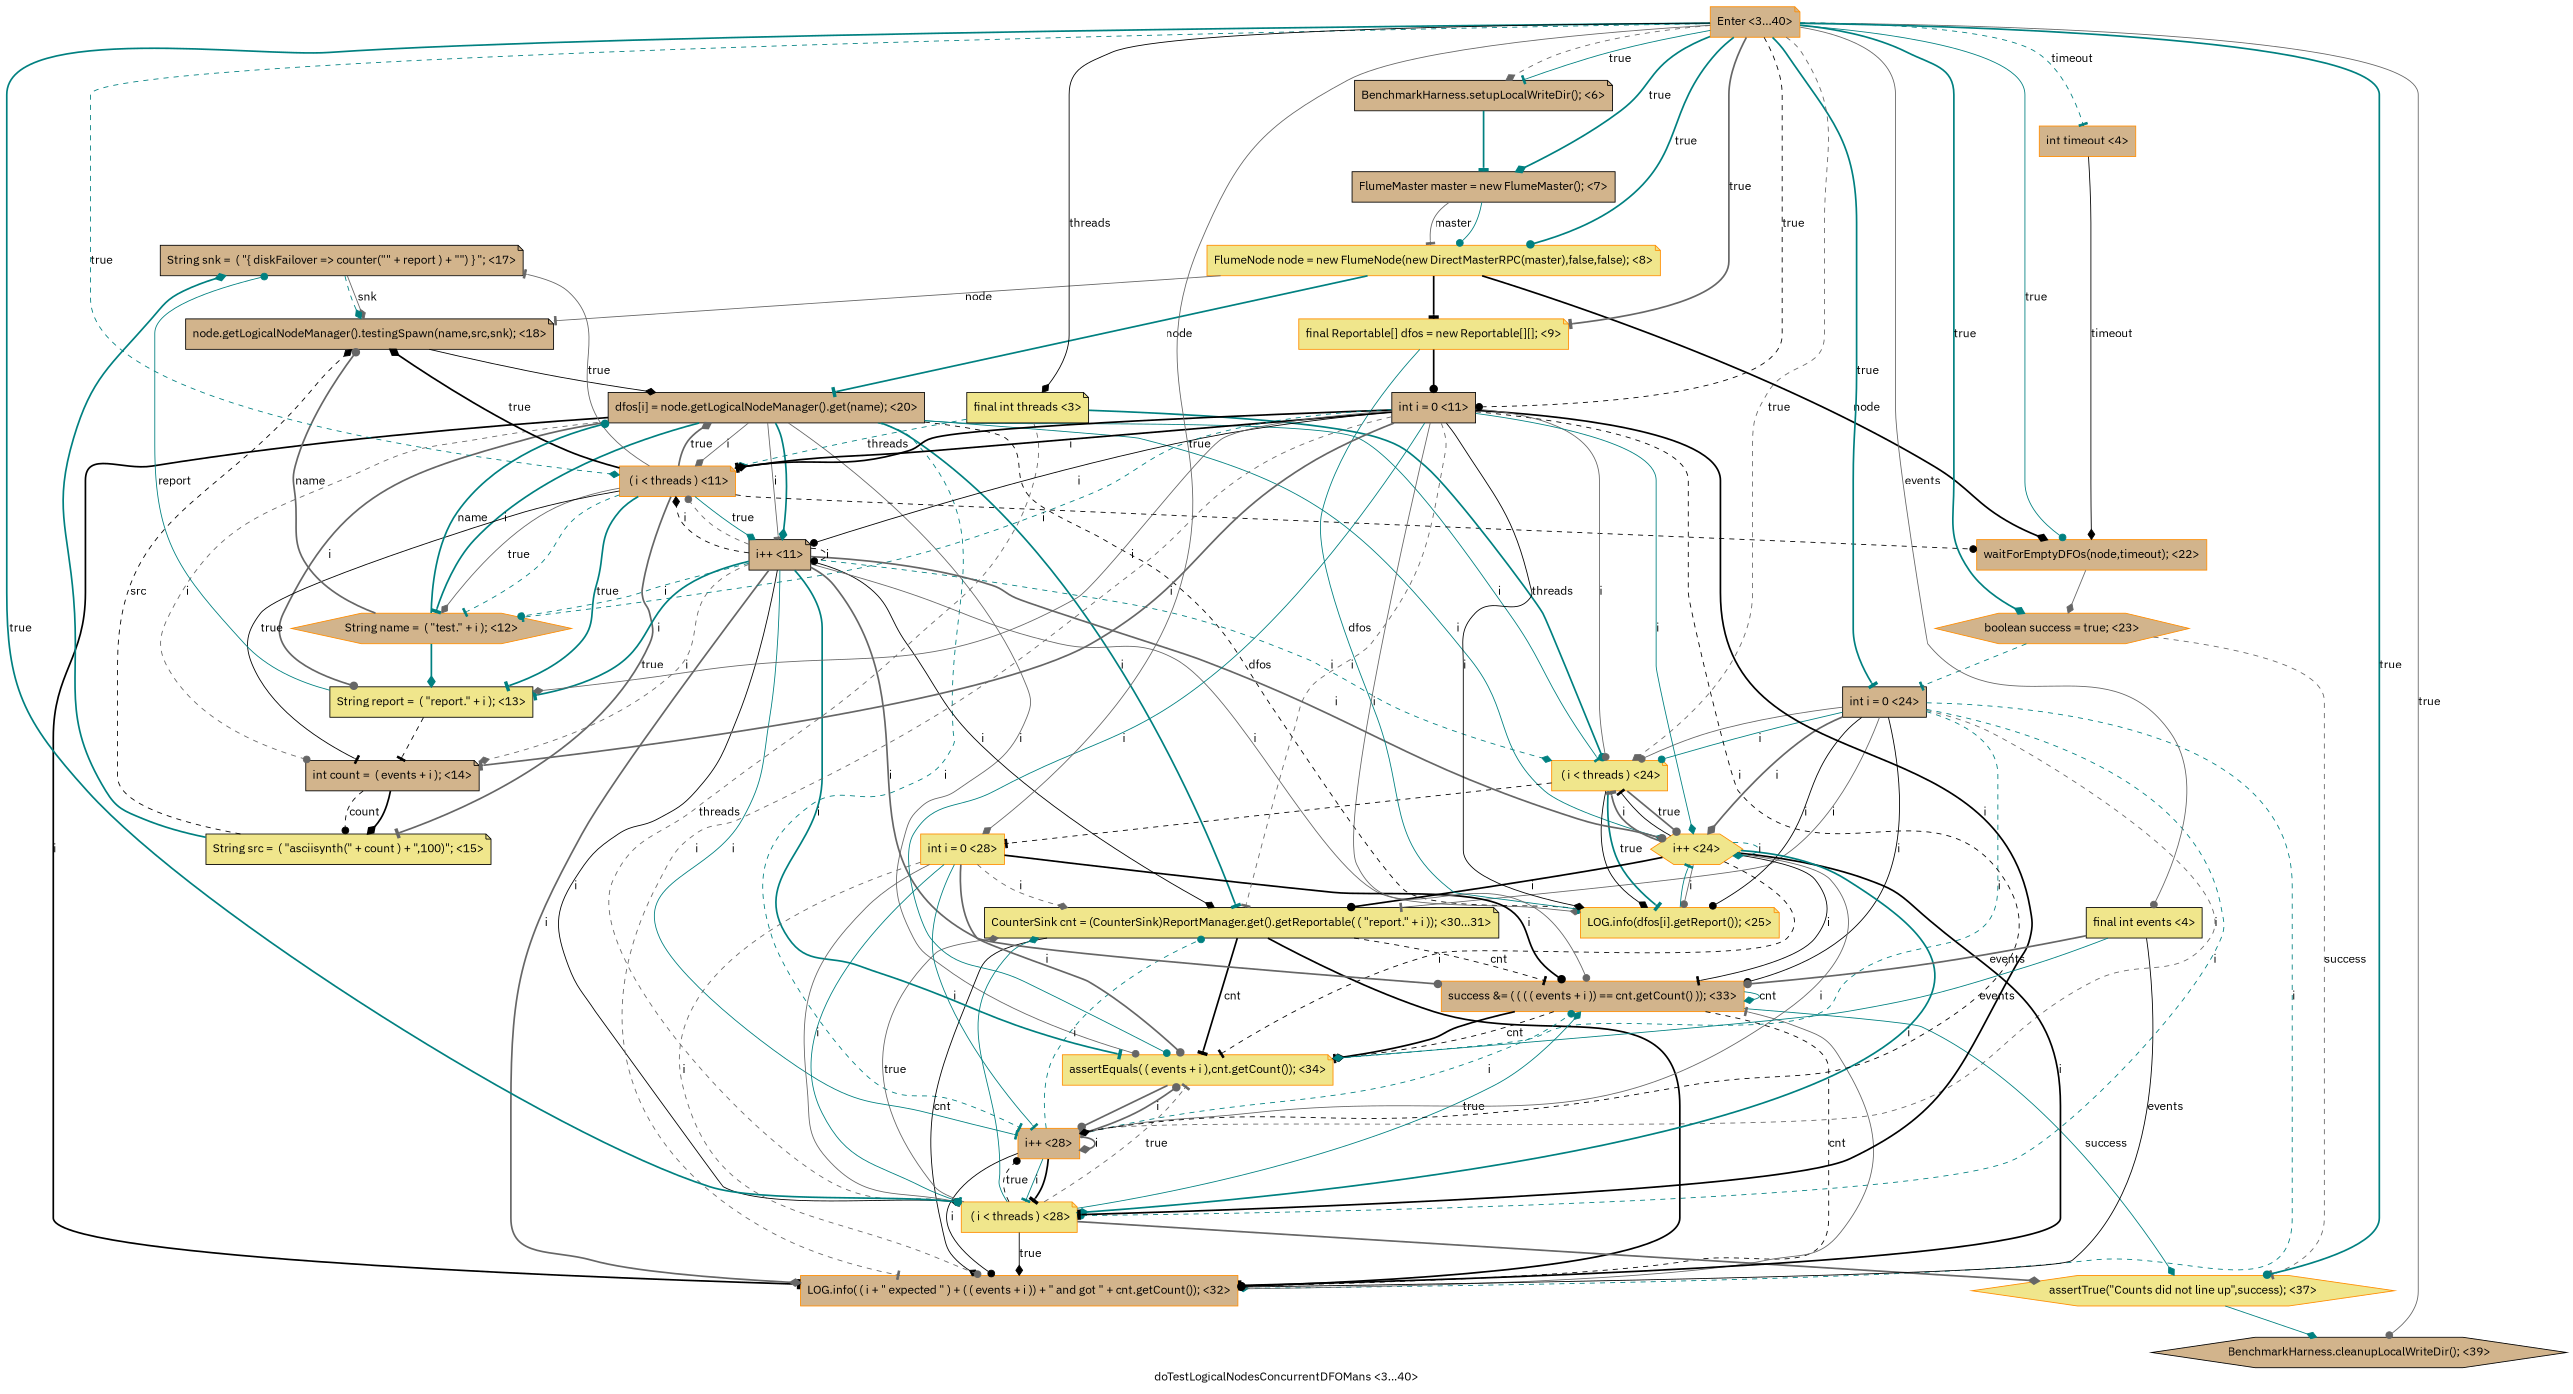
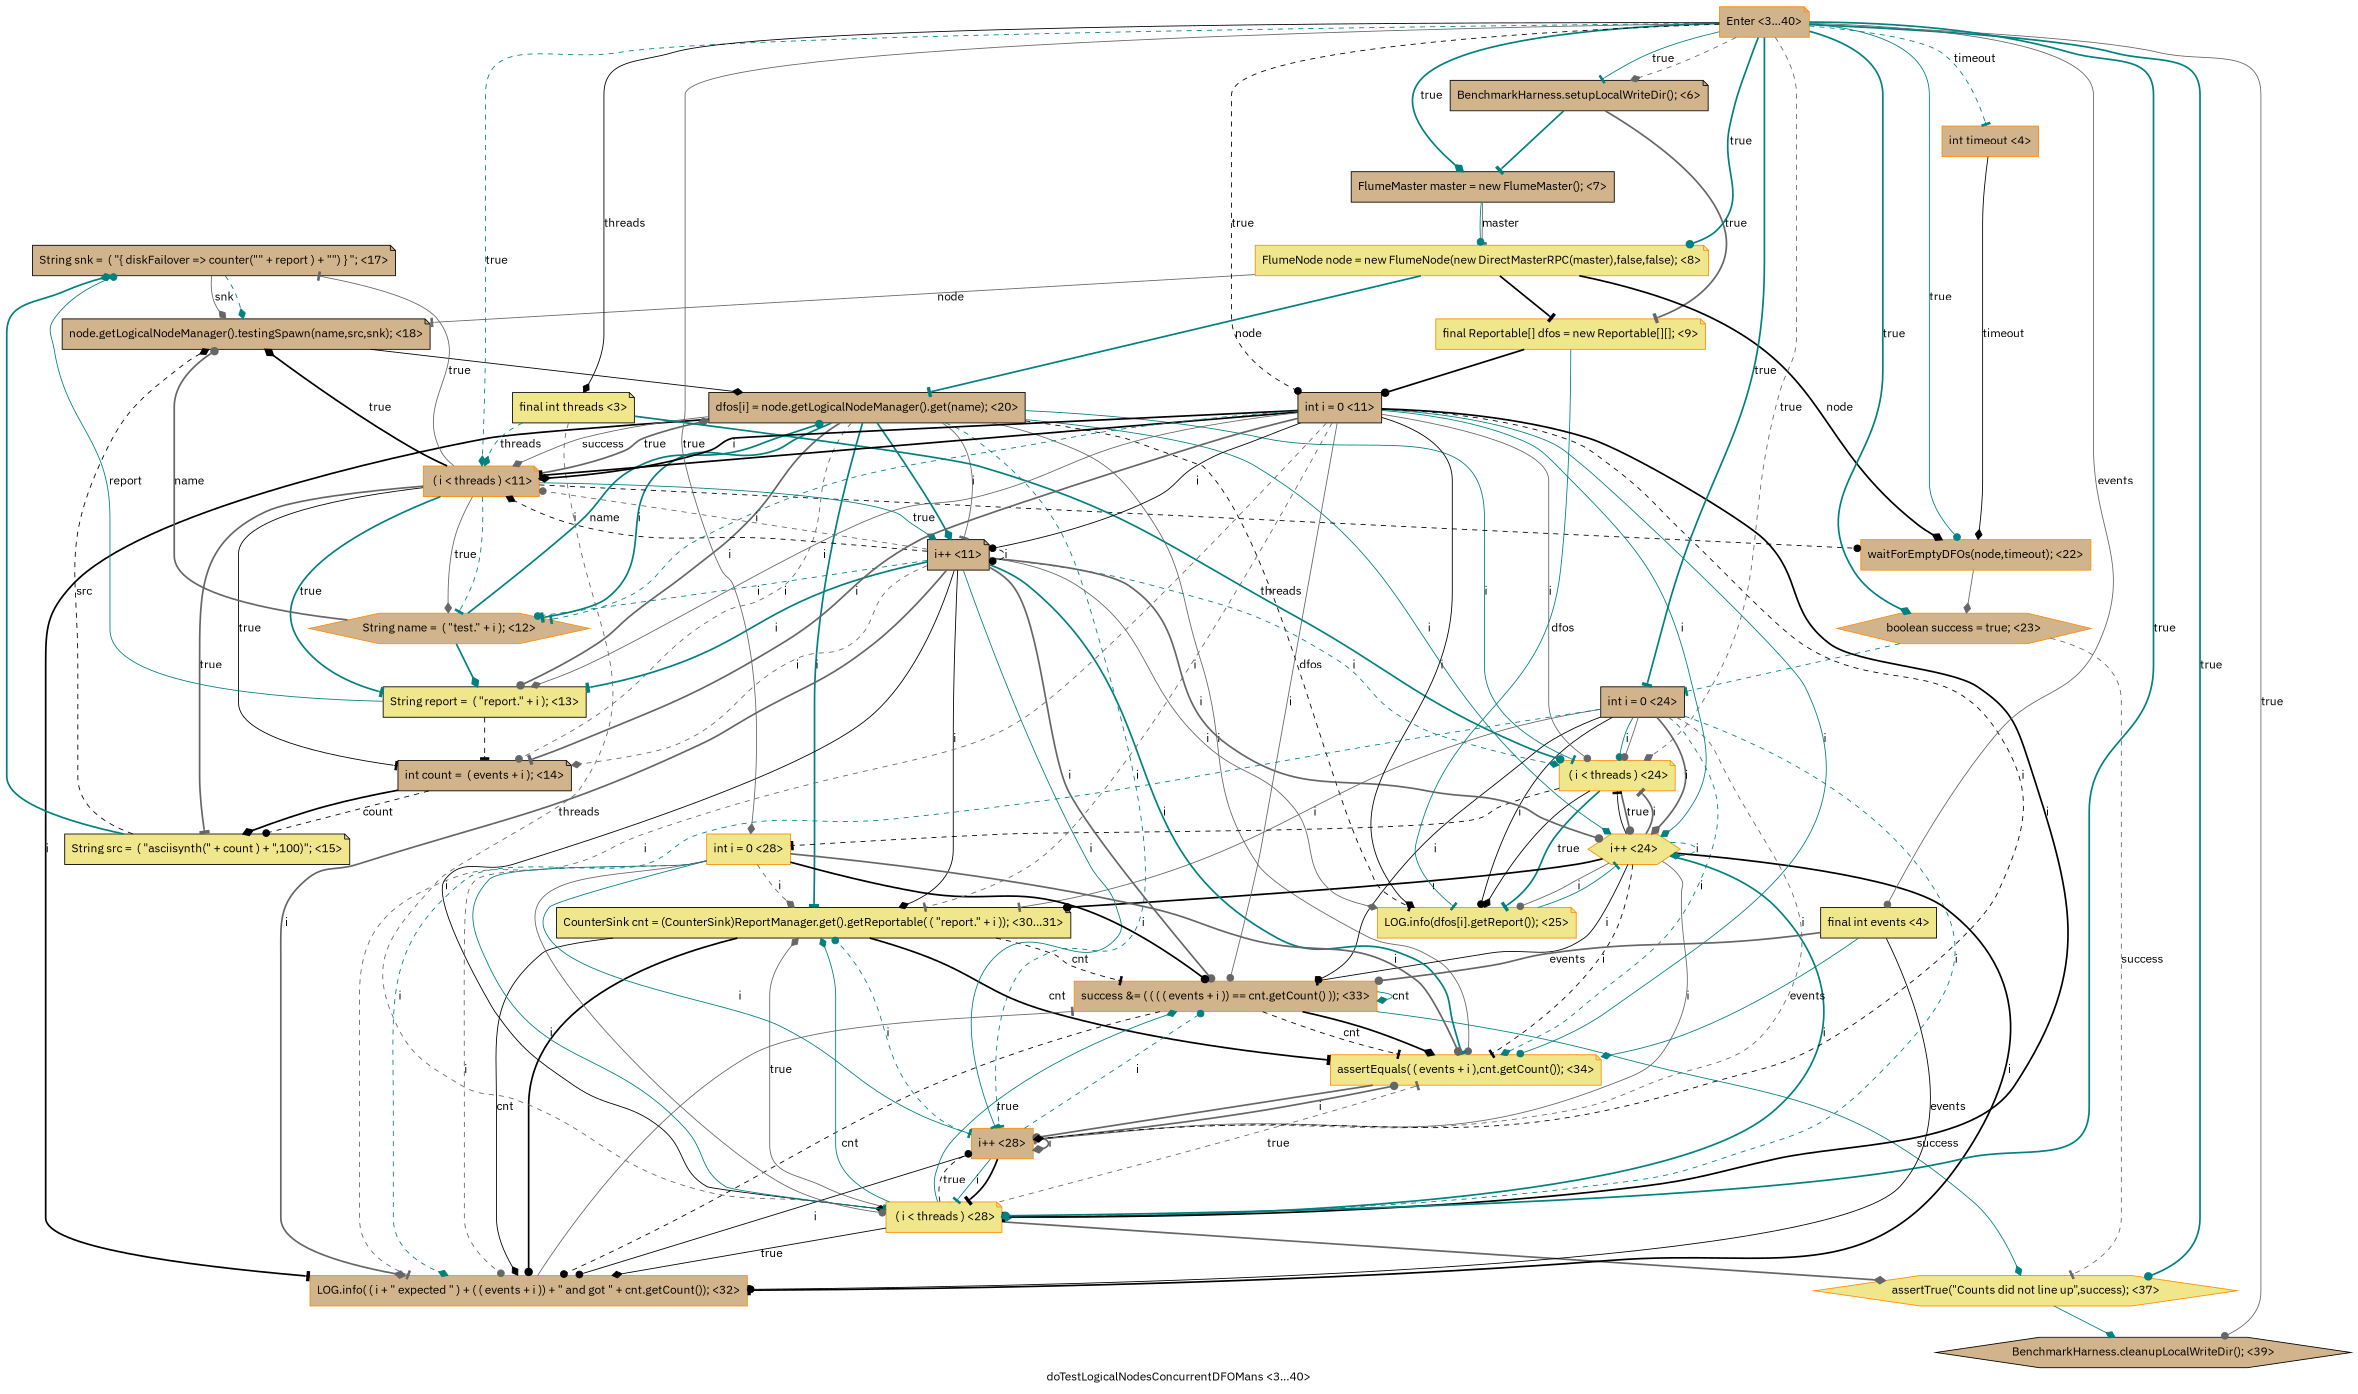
edge "Enter <3...40>" -> "final Reportable[] dfos = new Reportable[][]; <9>": now "BenchmarkHarness.setupLocalWriteDir(); <6>" -> "final Reportable[] dfos = new Reportable[][]; <9>"
edge "dfos[i] = node.getLogicalNodeManager().get(name); <20>" -> "( i < threads ) <11>": label "i" -> "success"
